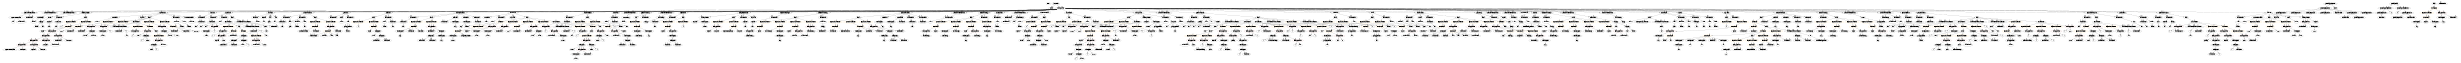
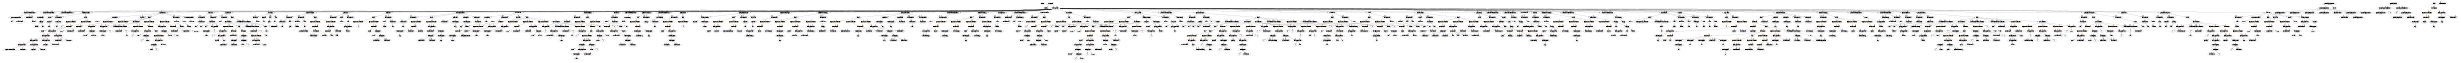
node "reward": label "reward" -> "solidity"
node "HexNumber": removed
